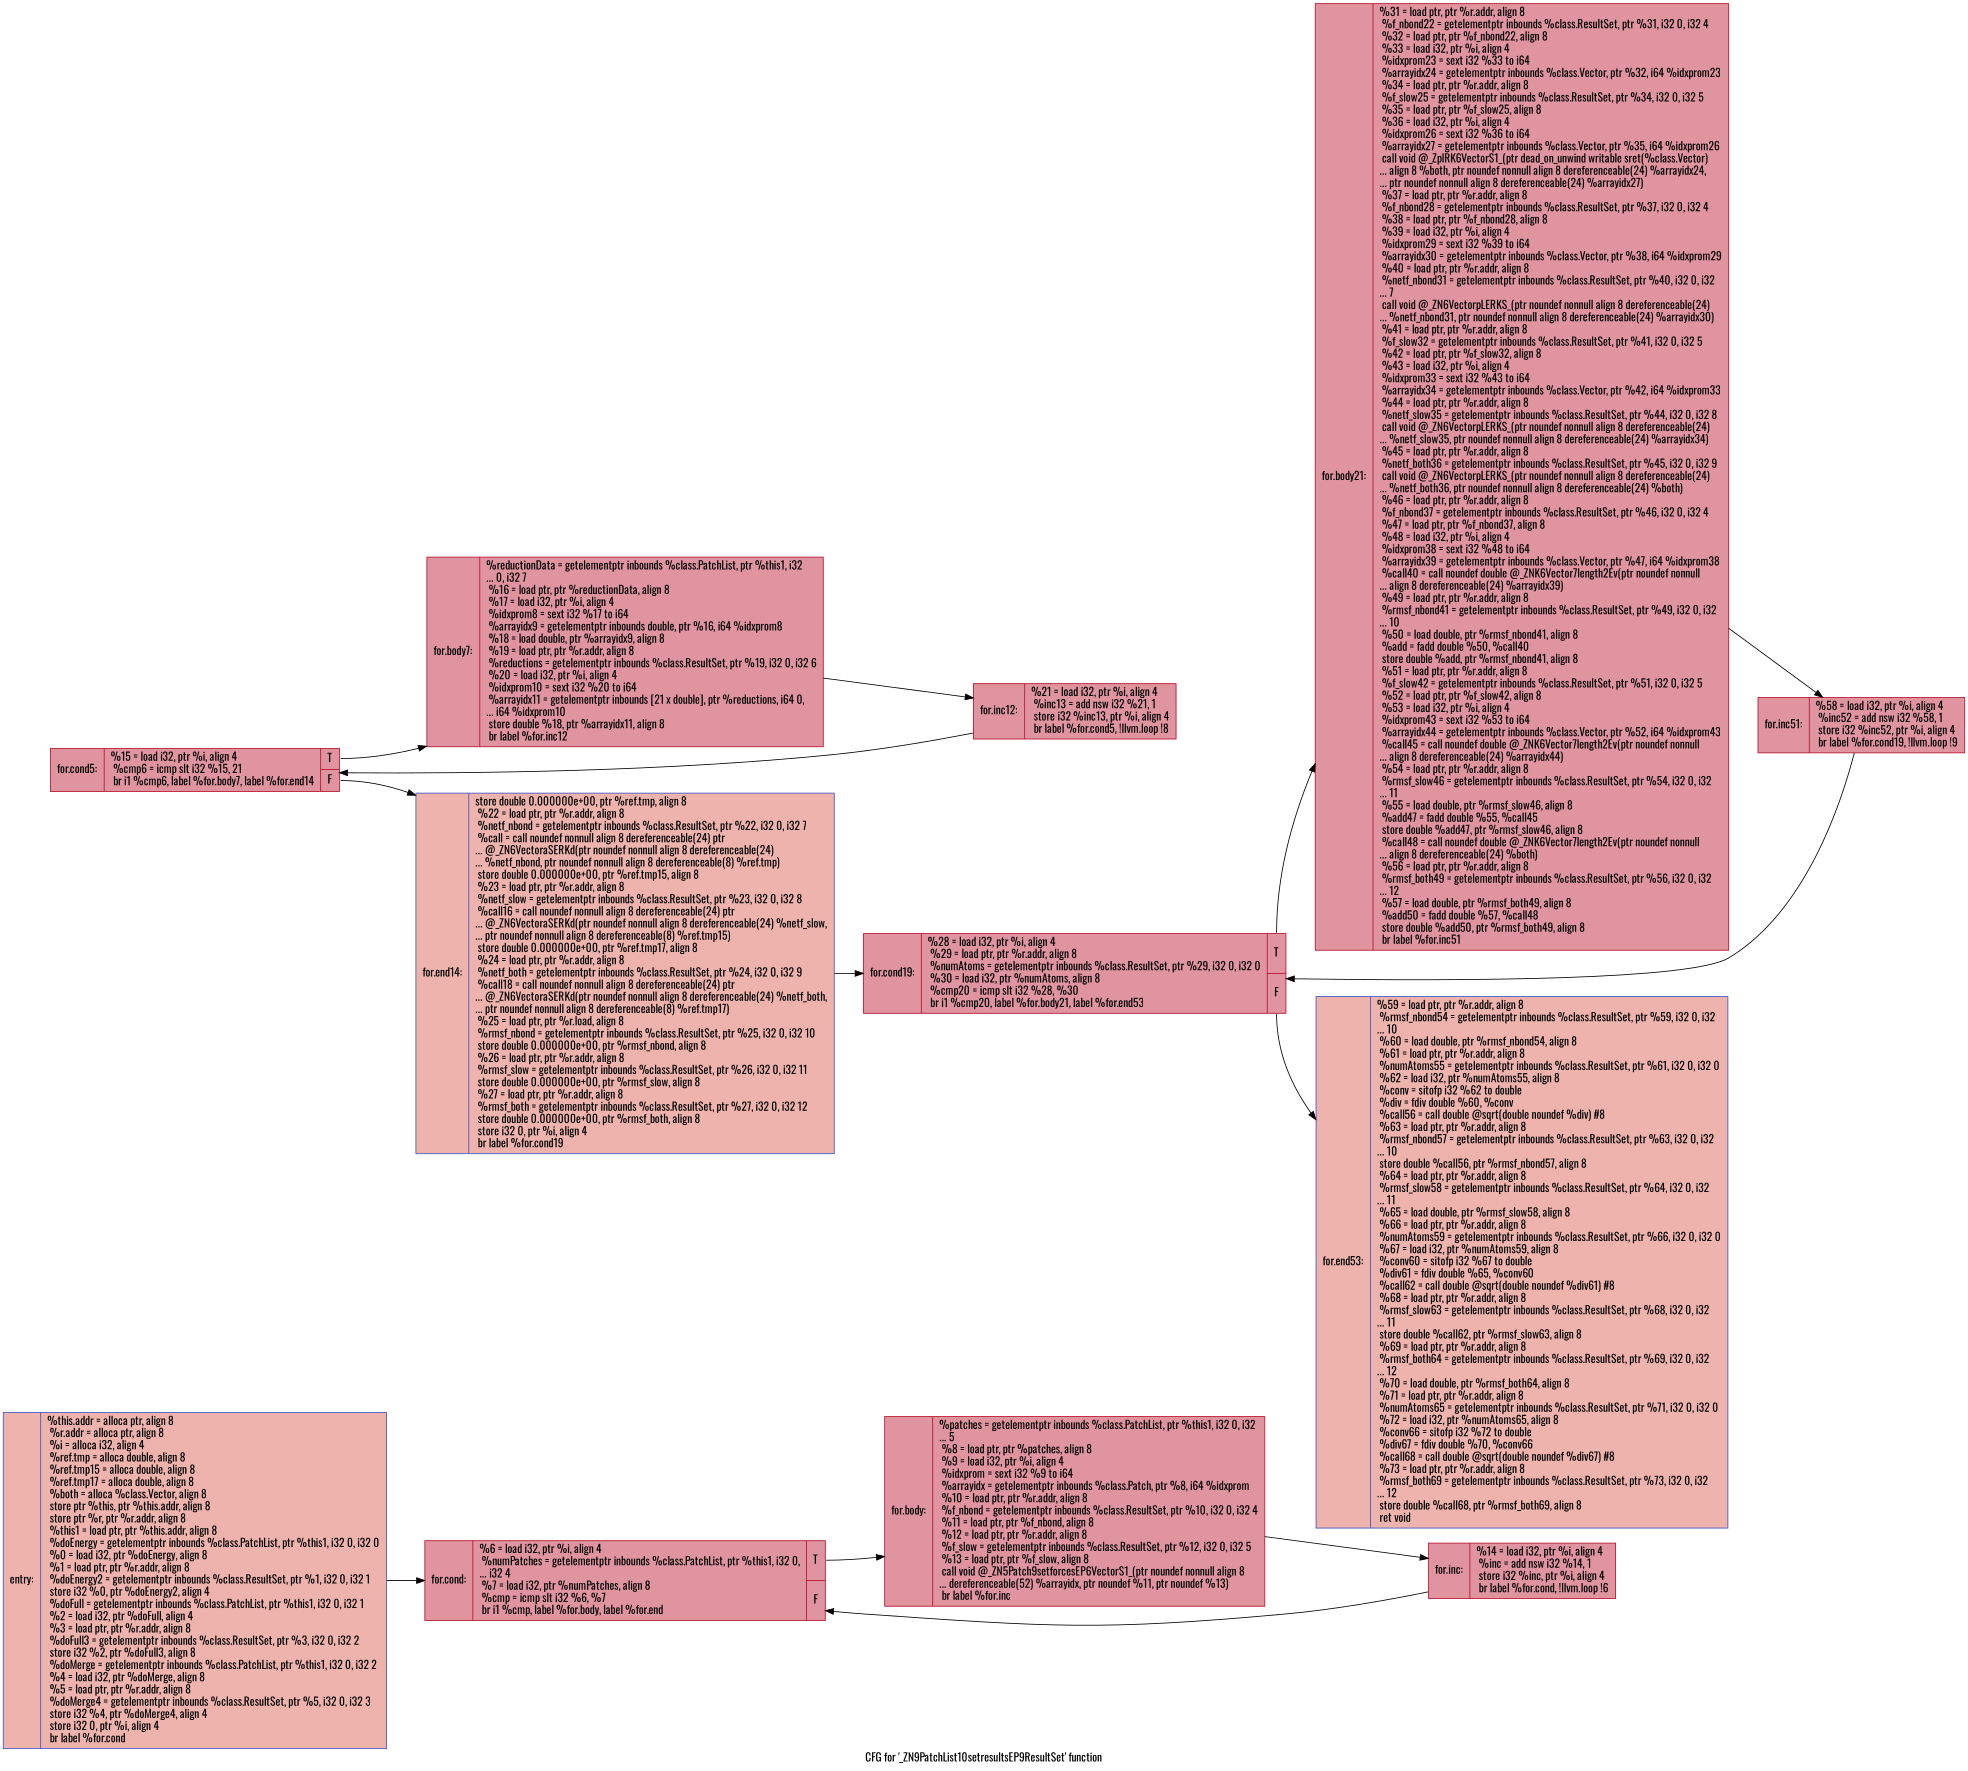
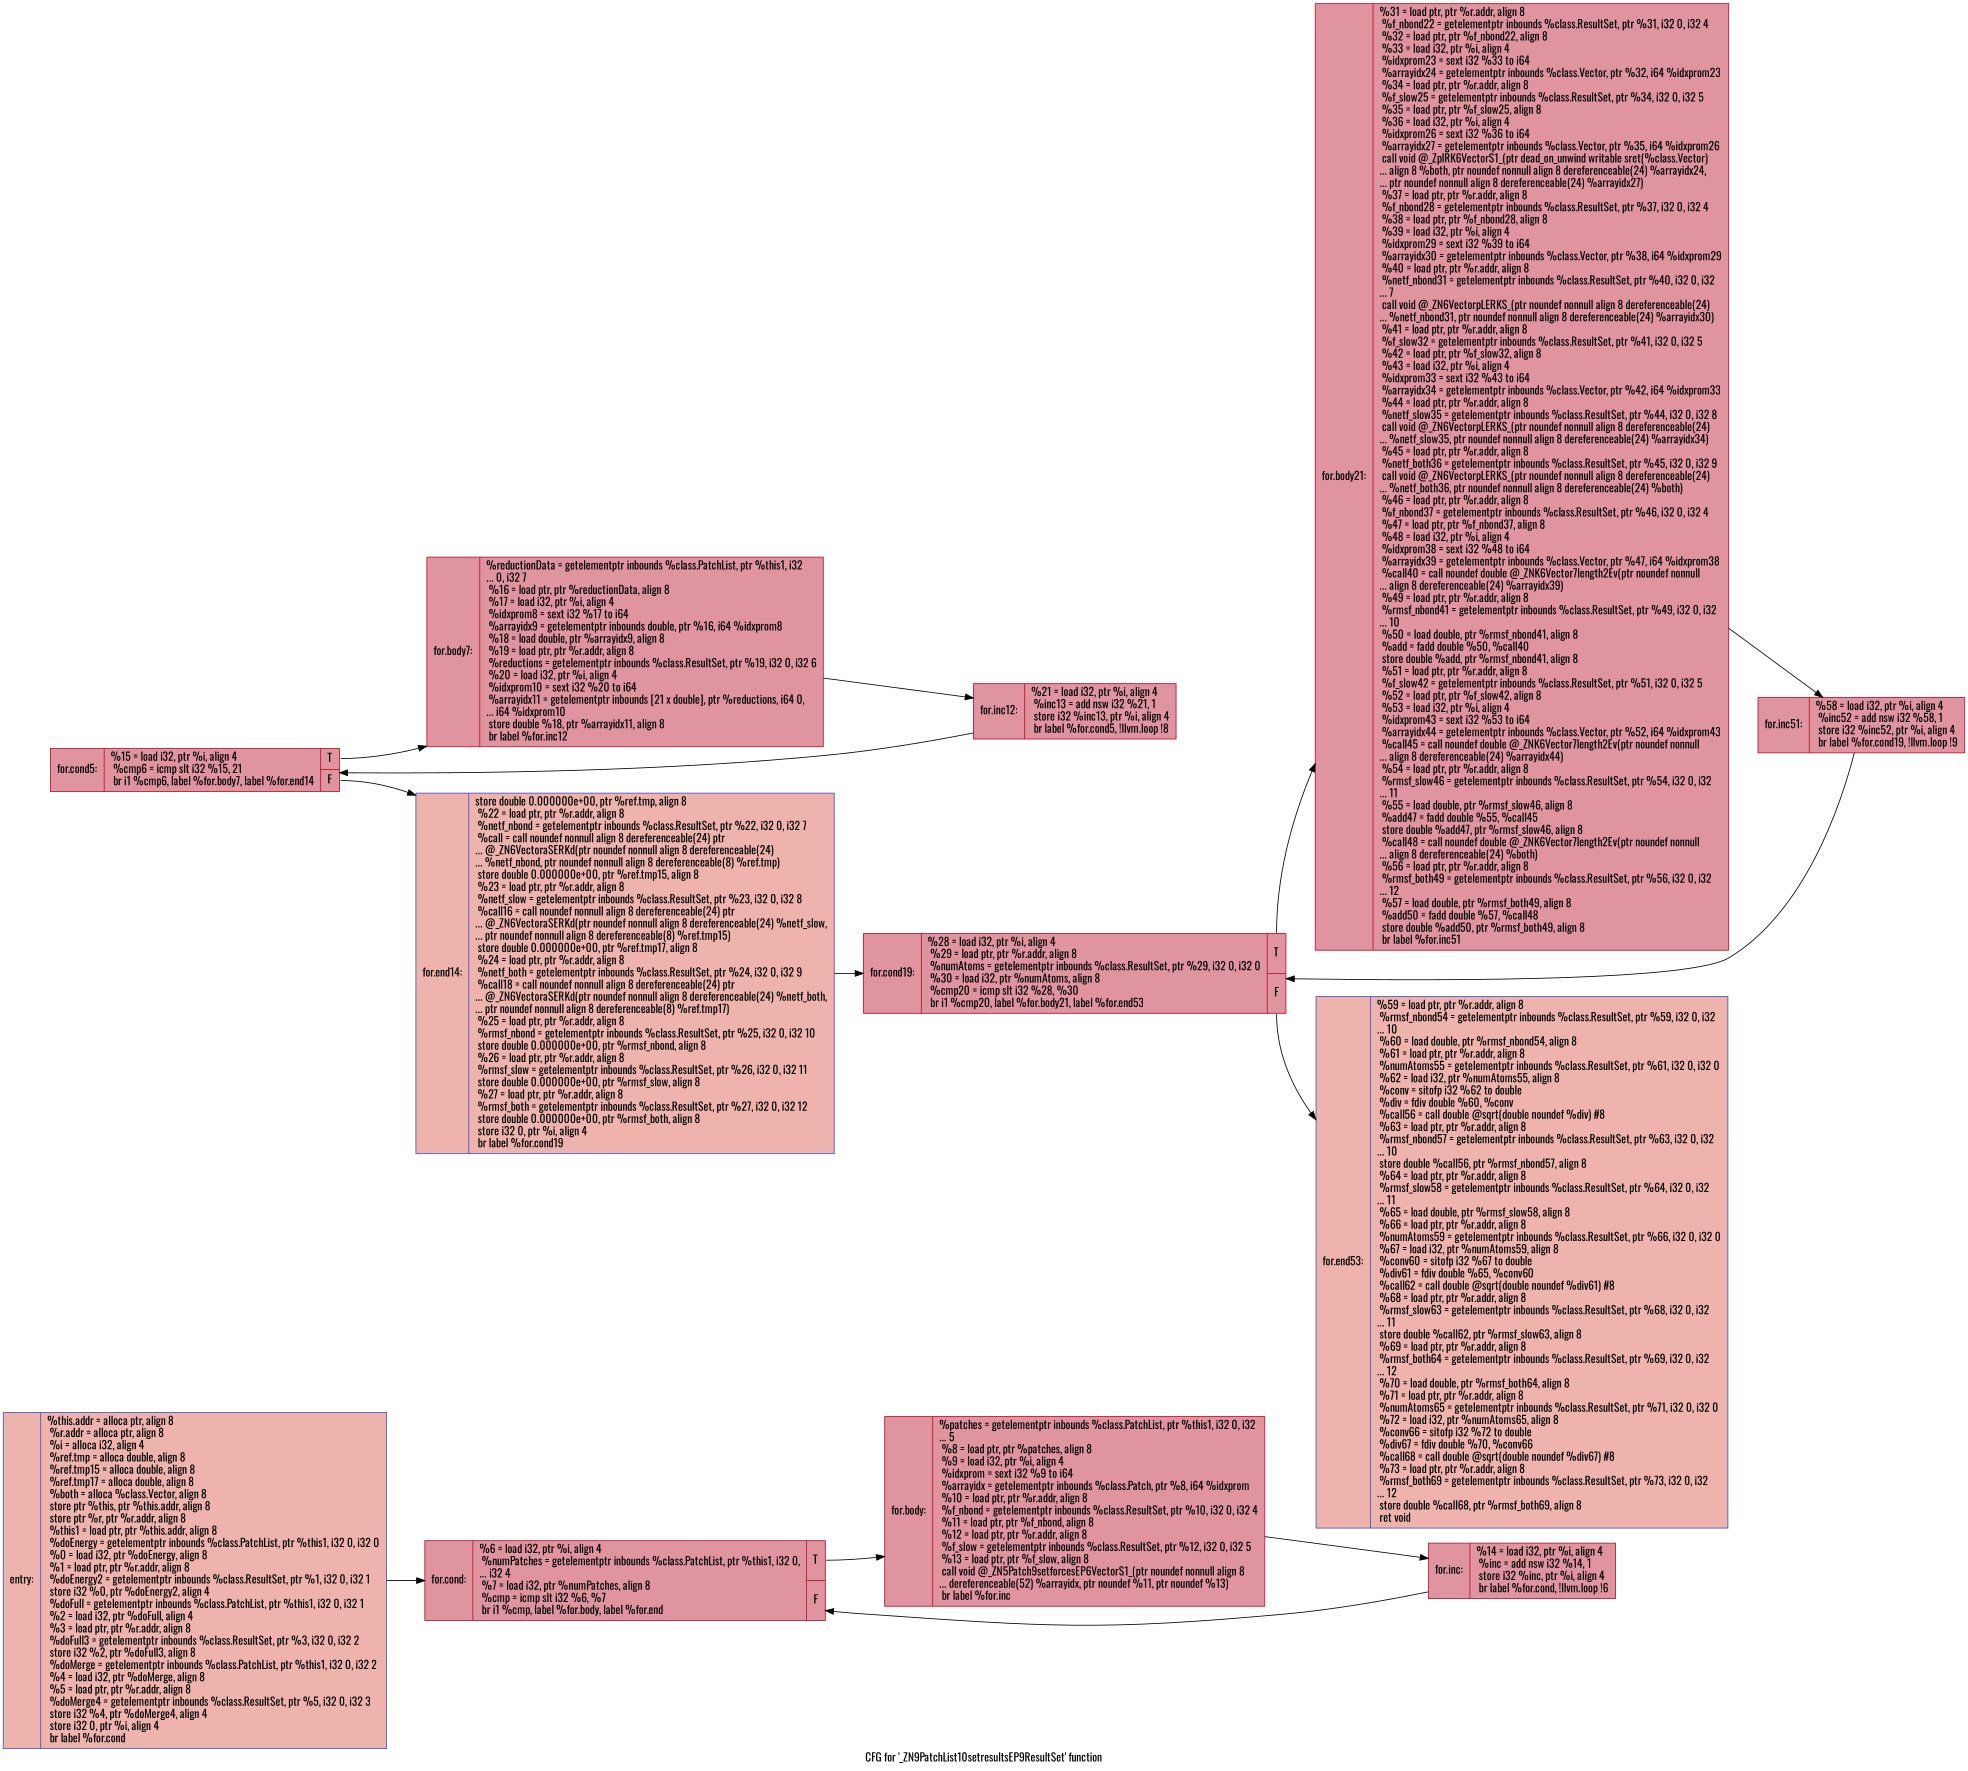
node "for.end14:": text "%25 = load ptr, ptr %r.load, align 8" -> "%25 = load ptr, ptr %r.addr, align 8"
